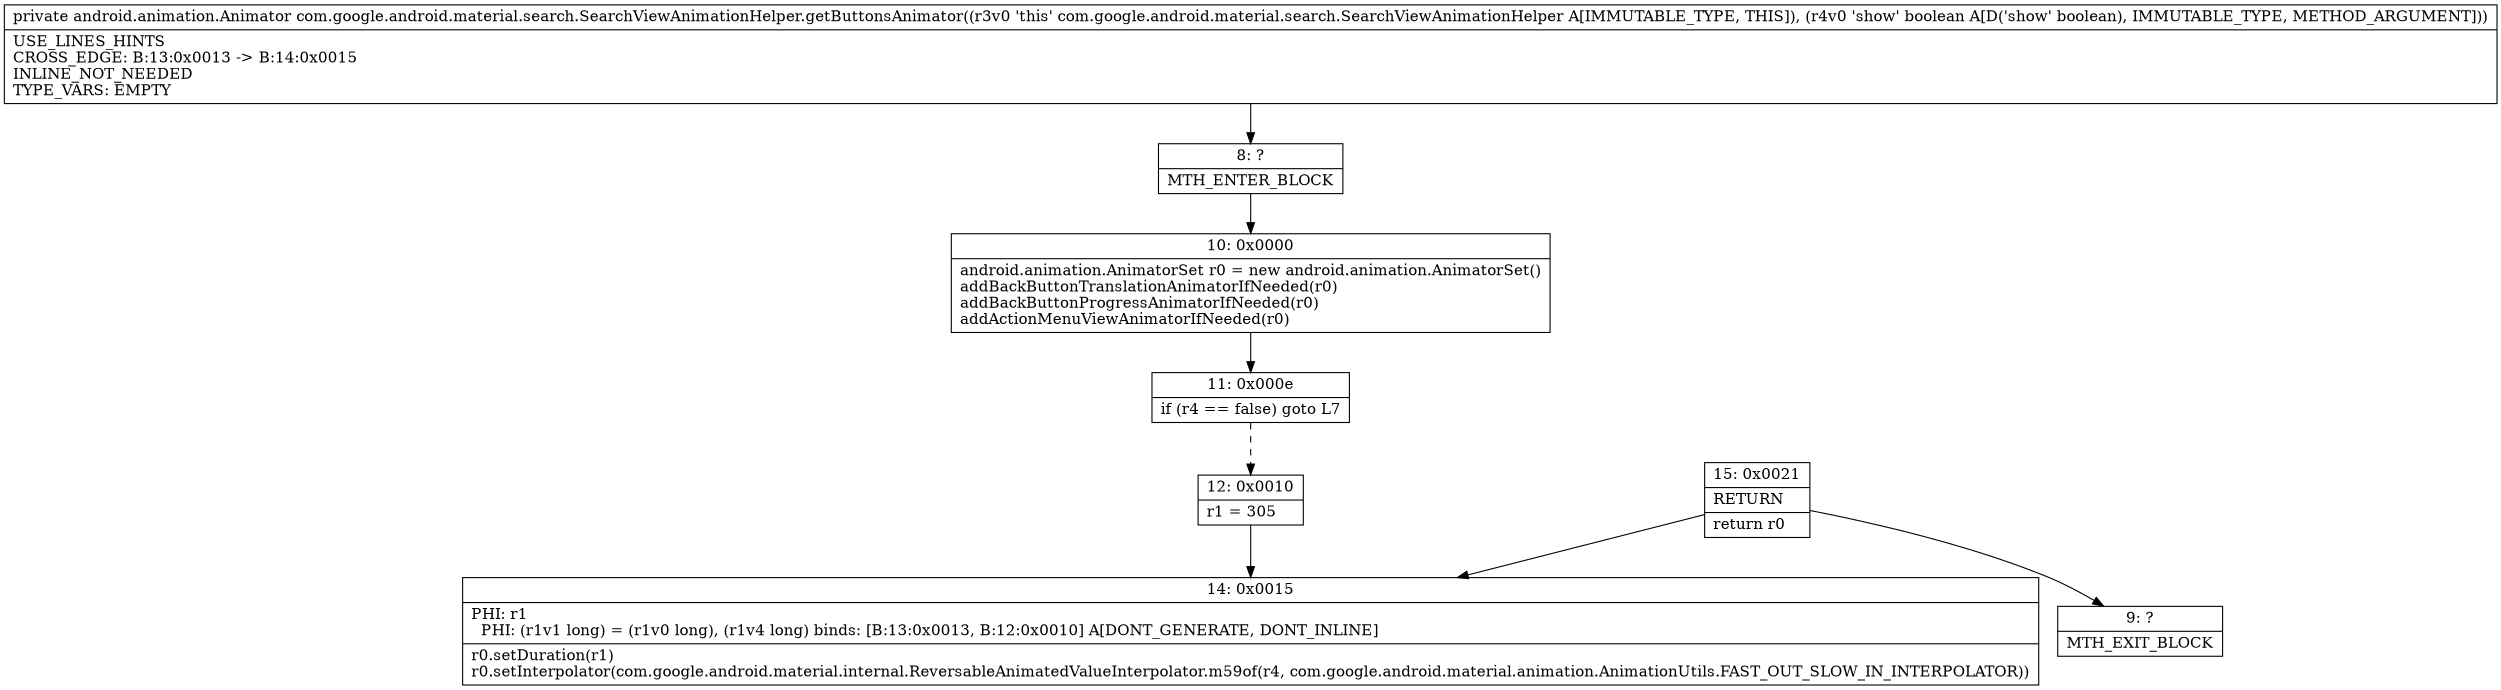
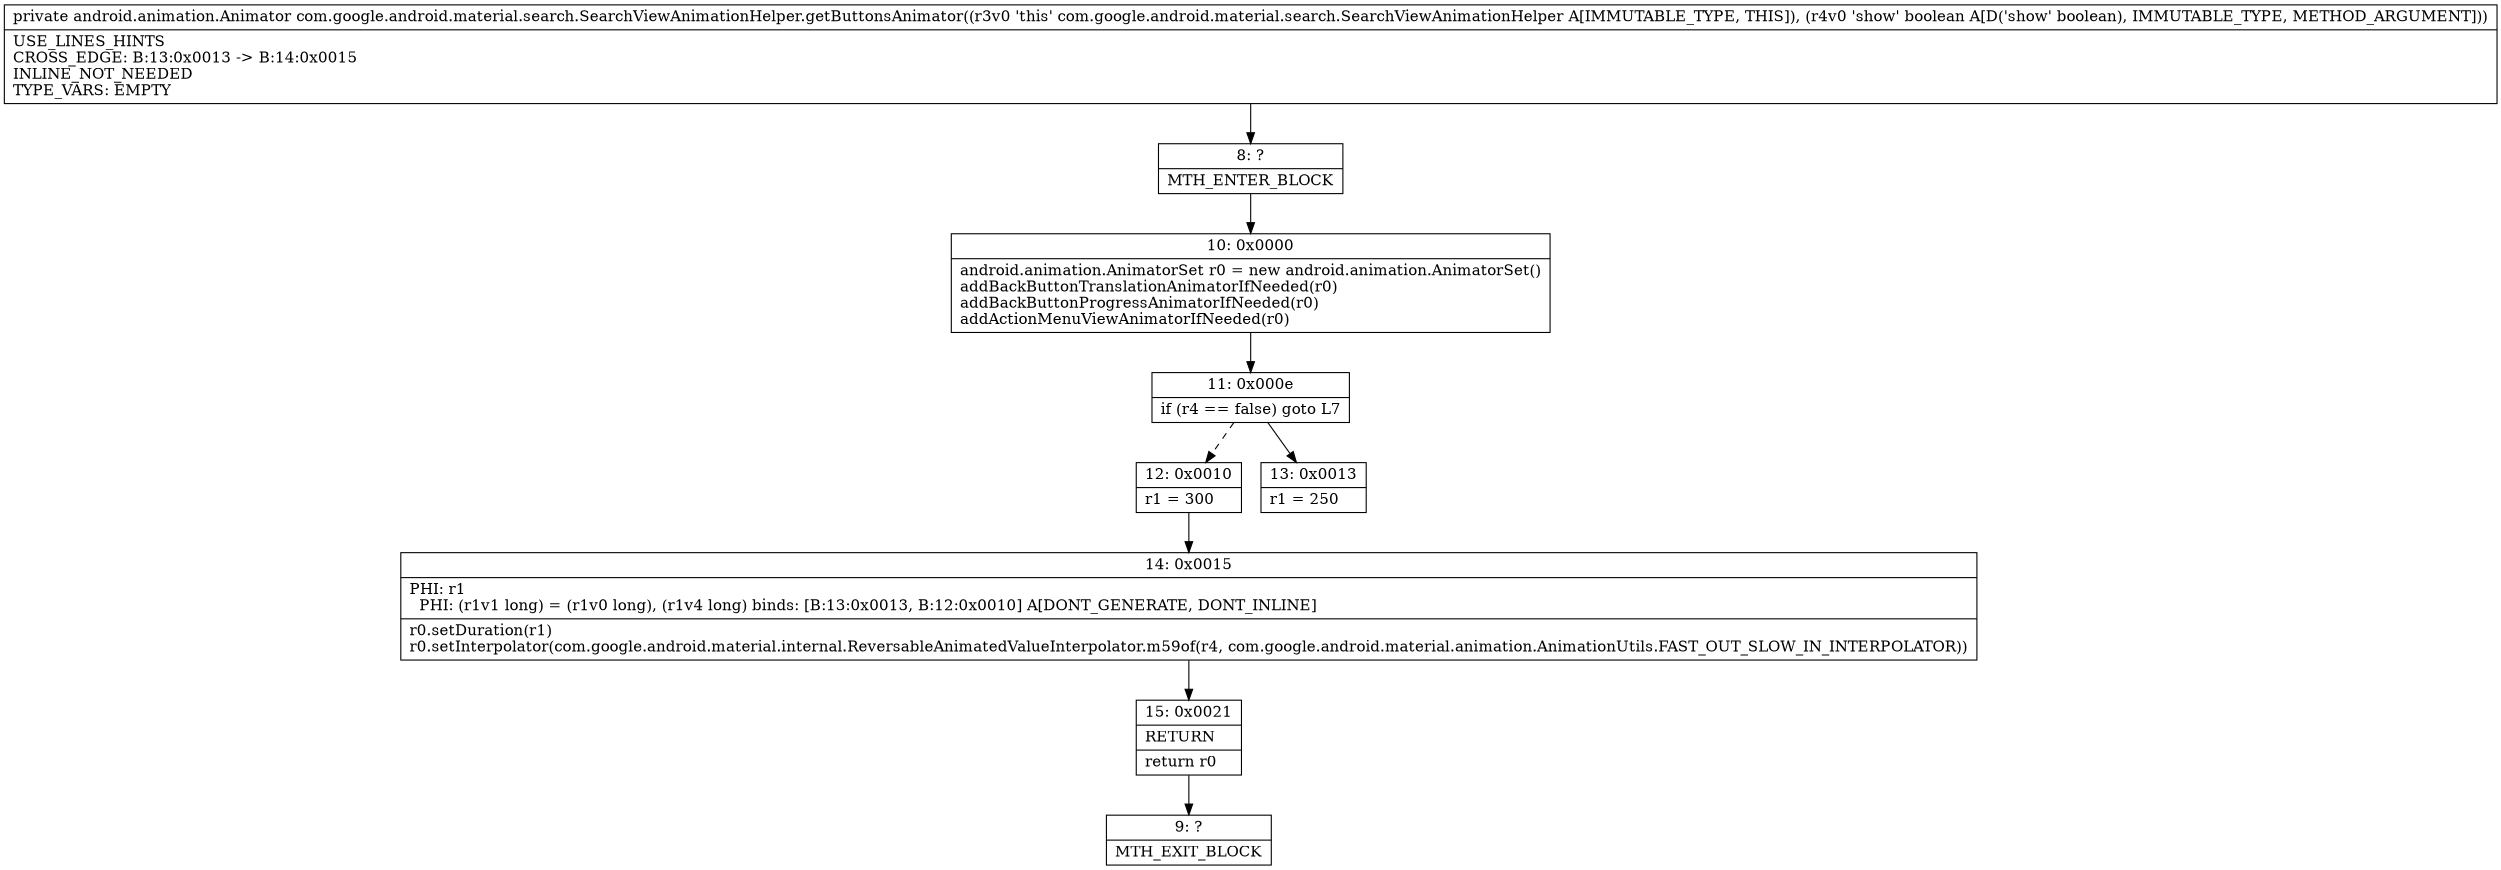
node "13: 0x0013": added
node "12: 0x0010": text "r1 = 305" -> "r1 = 300"
edge "15: 0x0021" -> "14: 0x0015": reversed
